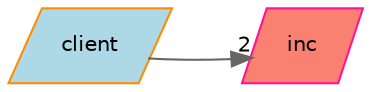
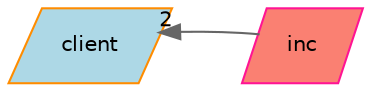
edge "client" -> "inc": reversed
